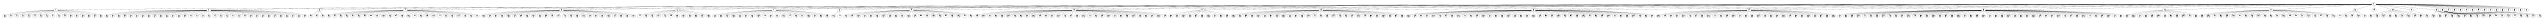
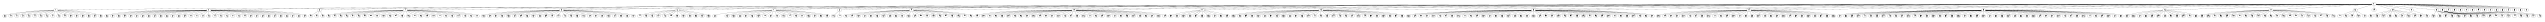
node "163": removed
